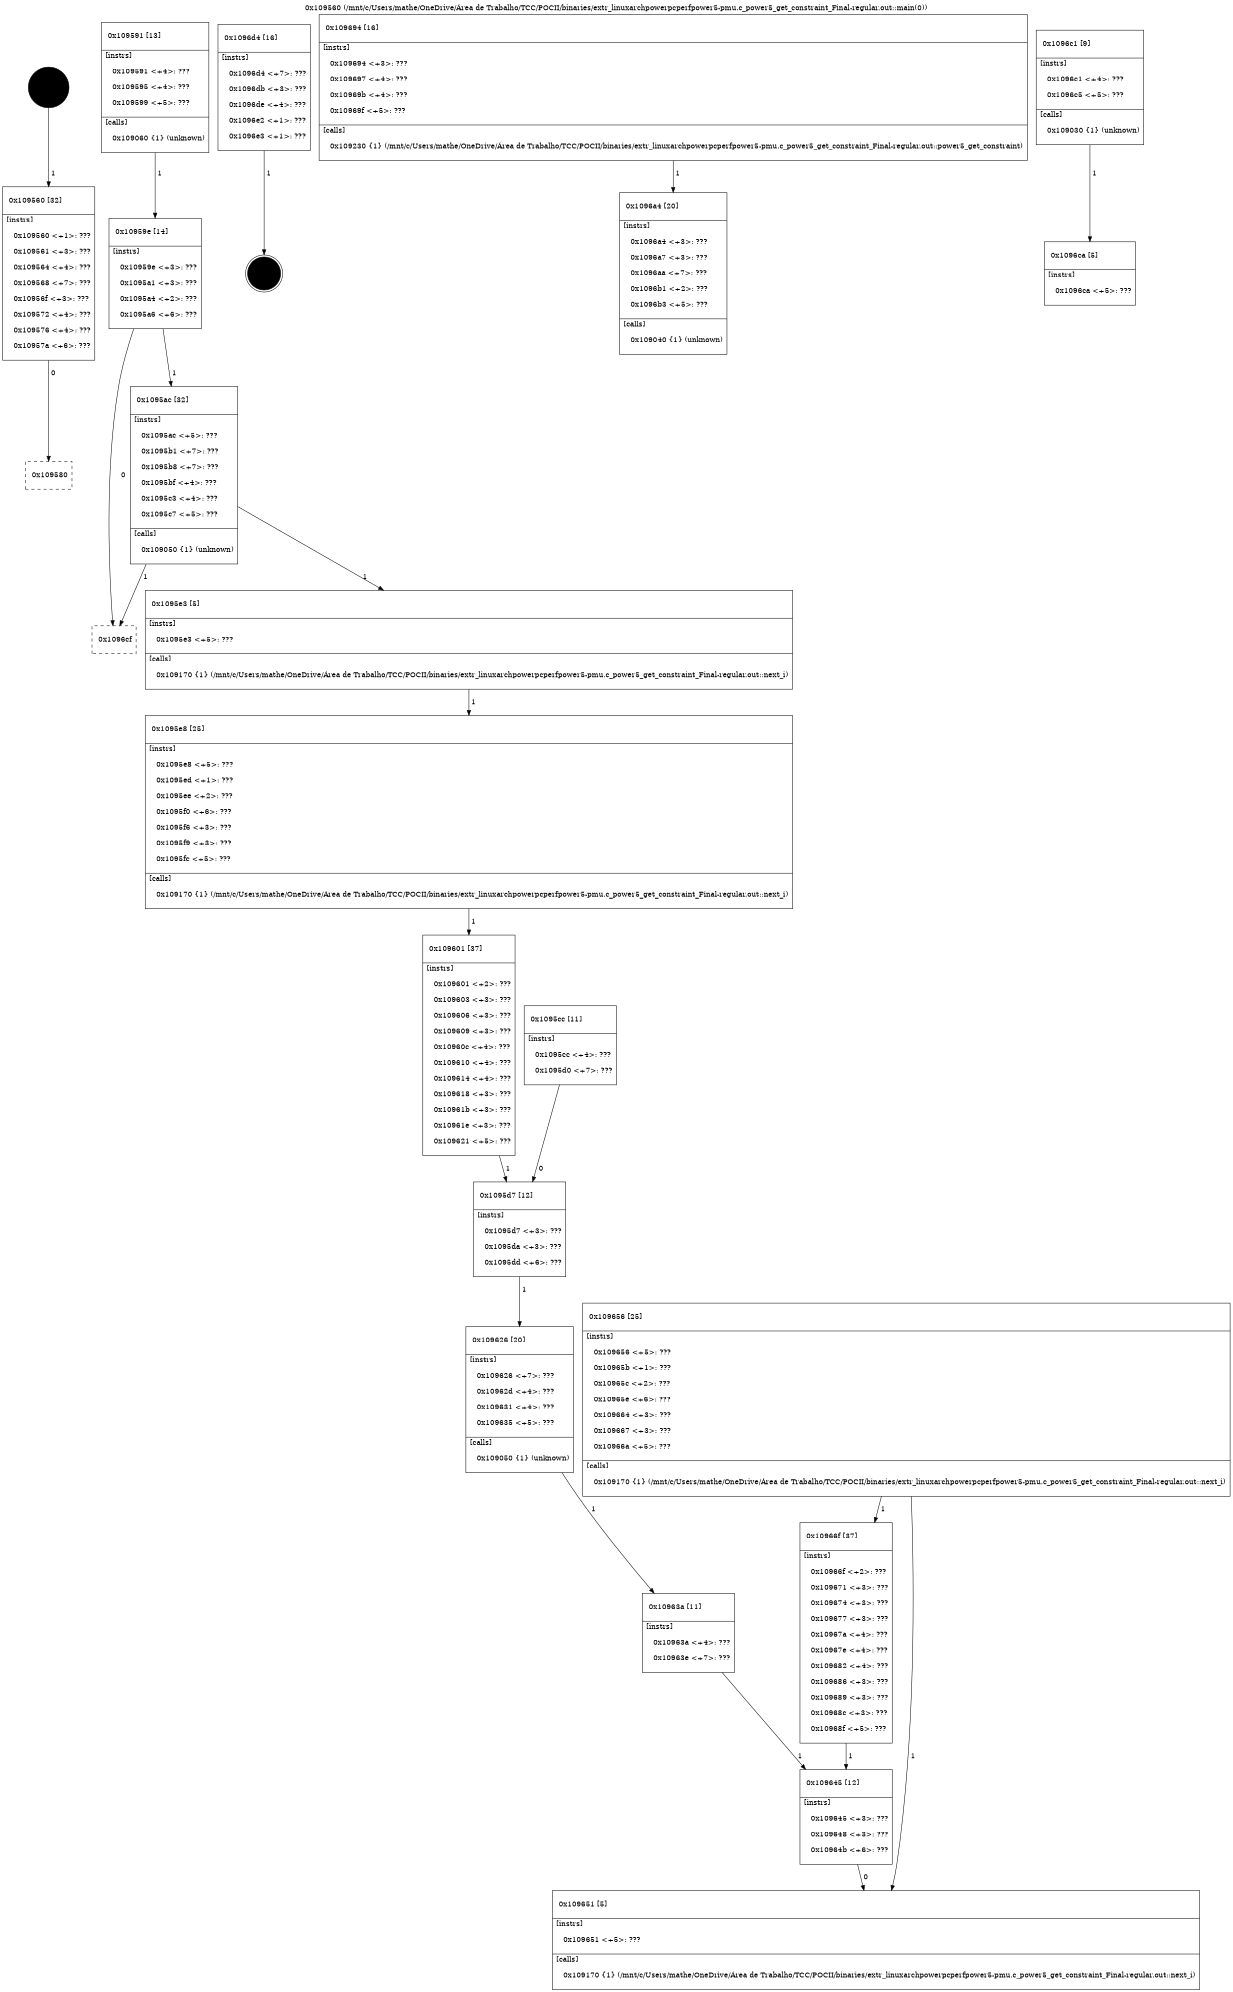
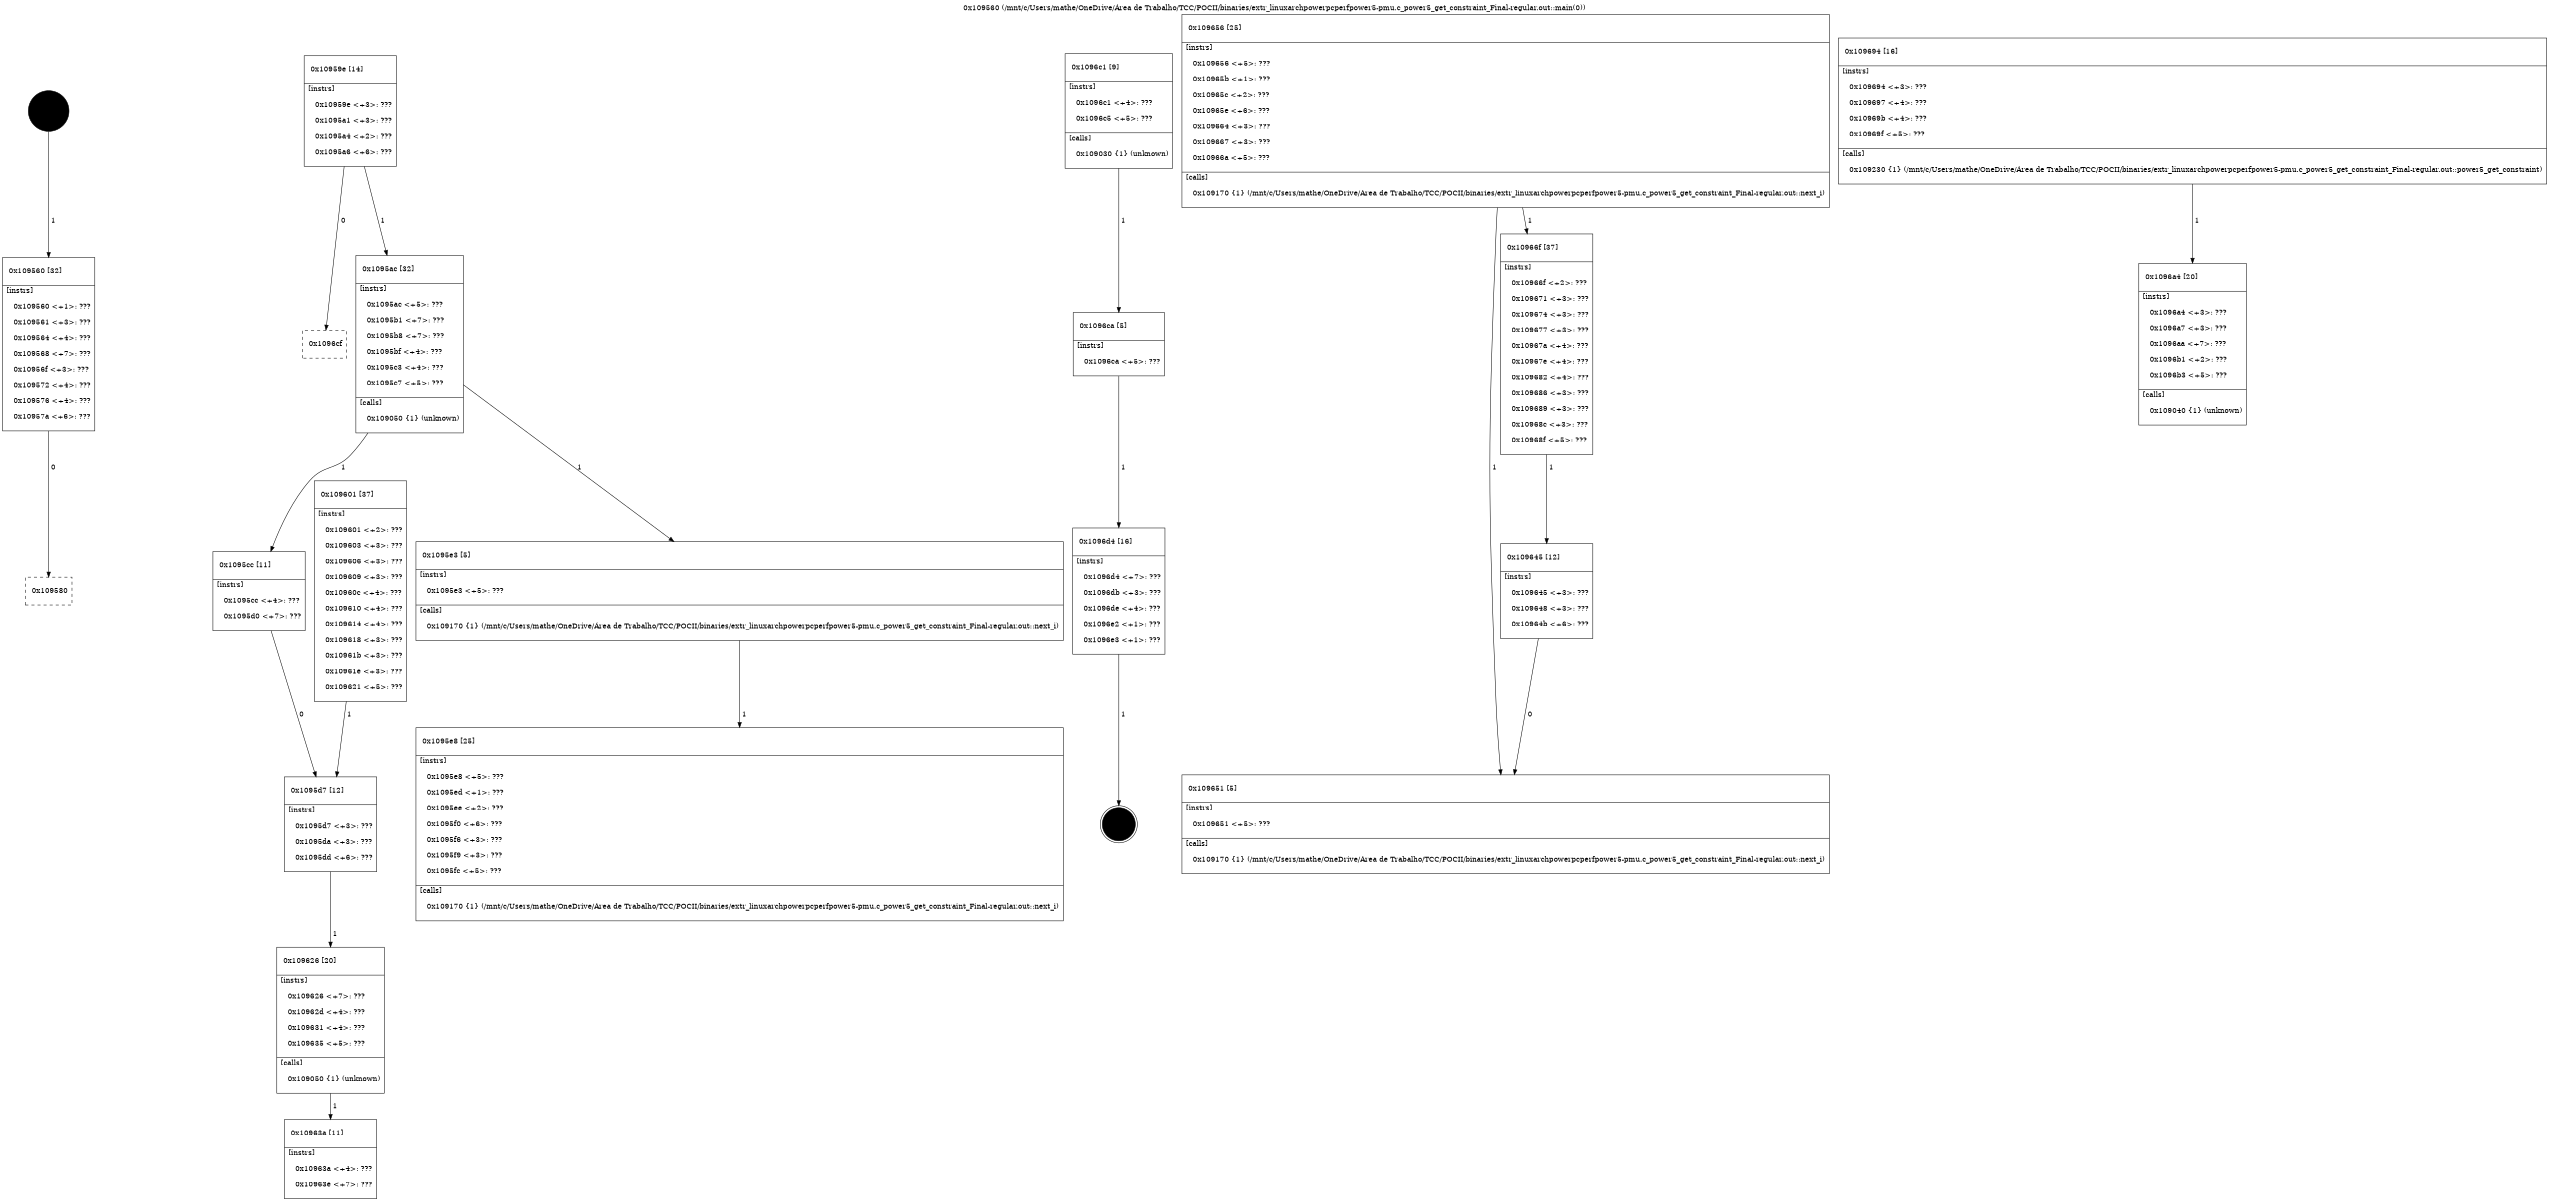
node "0x109591 [13]": removed
edge "0x1096ca [5]" -> "0x1096d4 [16]": added, label "1"
edge "0x1095ac [32]" -> "0x1096cf": now "0x1095ac [32]" -> "0x1095cc [11]"
edge "0x1095e8 [25]" -> "0x109601 [37]": removed, label "1"
edge "0x10963a [11]" -> "0x109645 [12]": removed, label "1"
